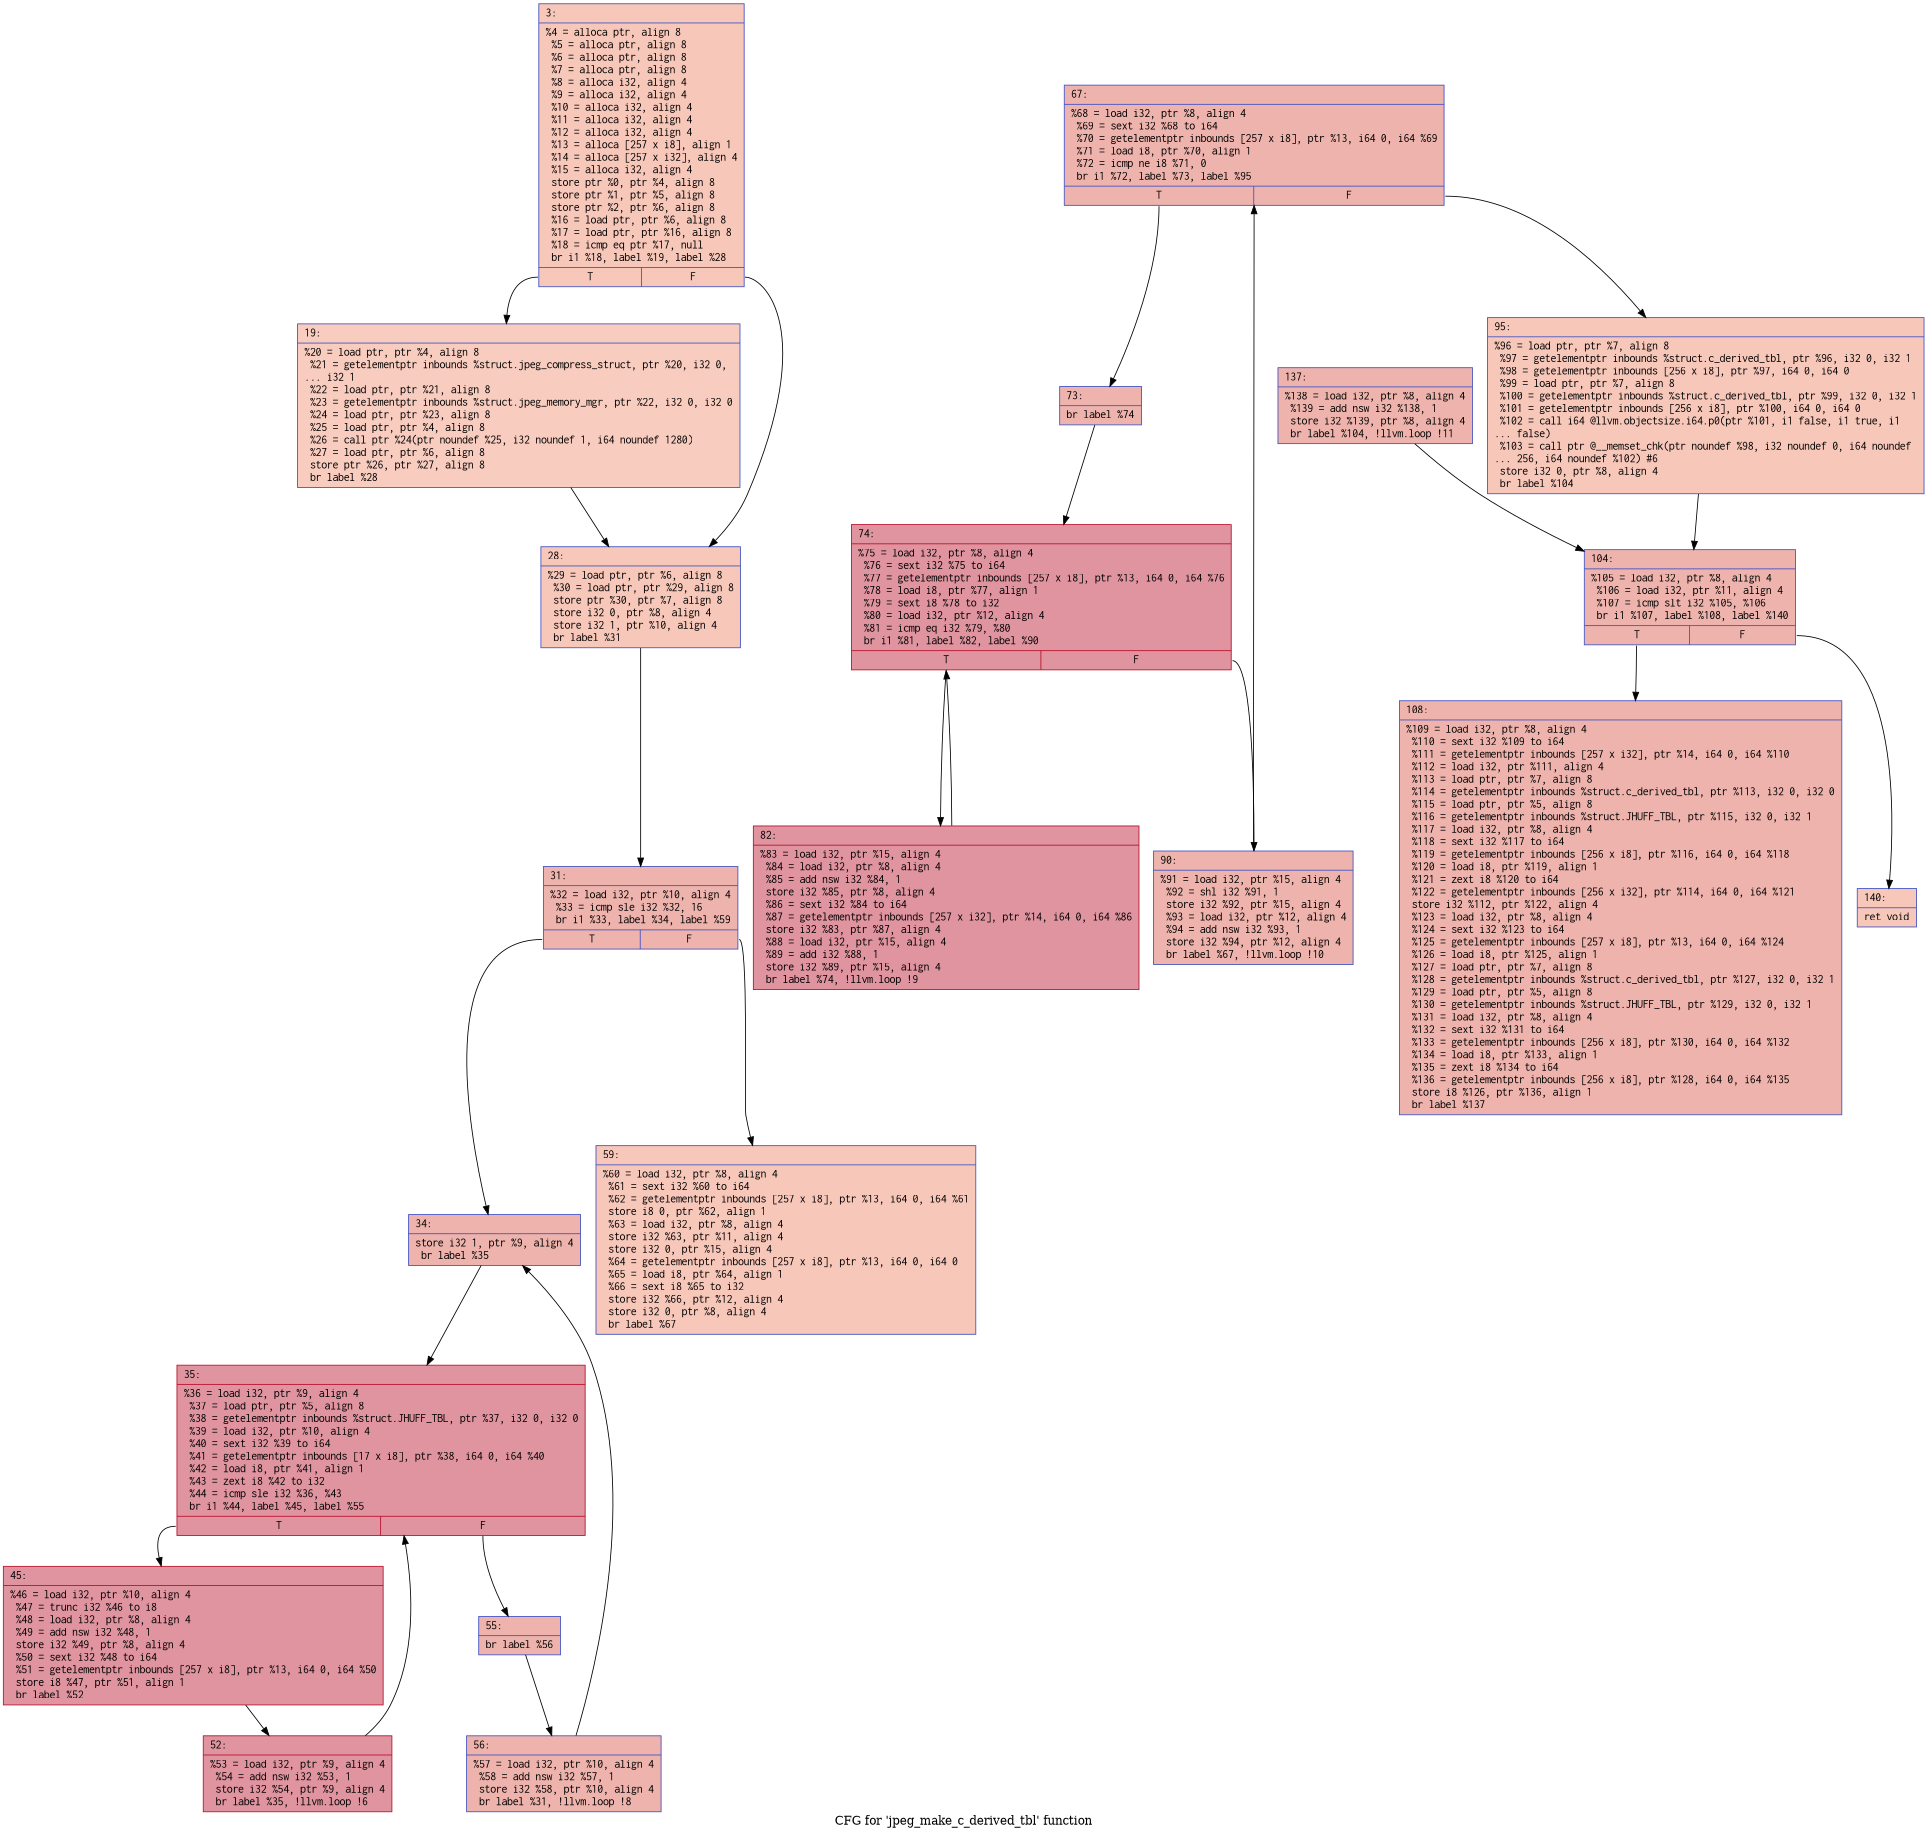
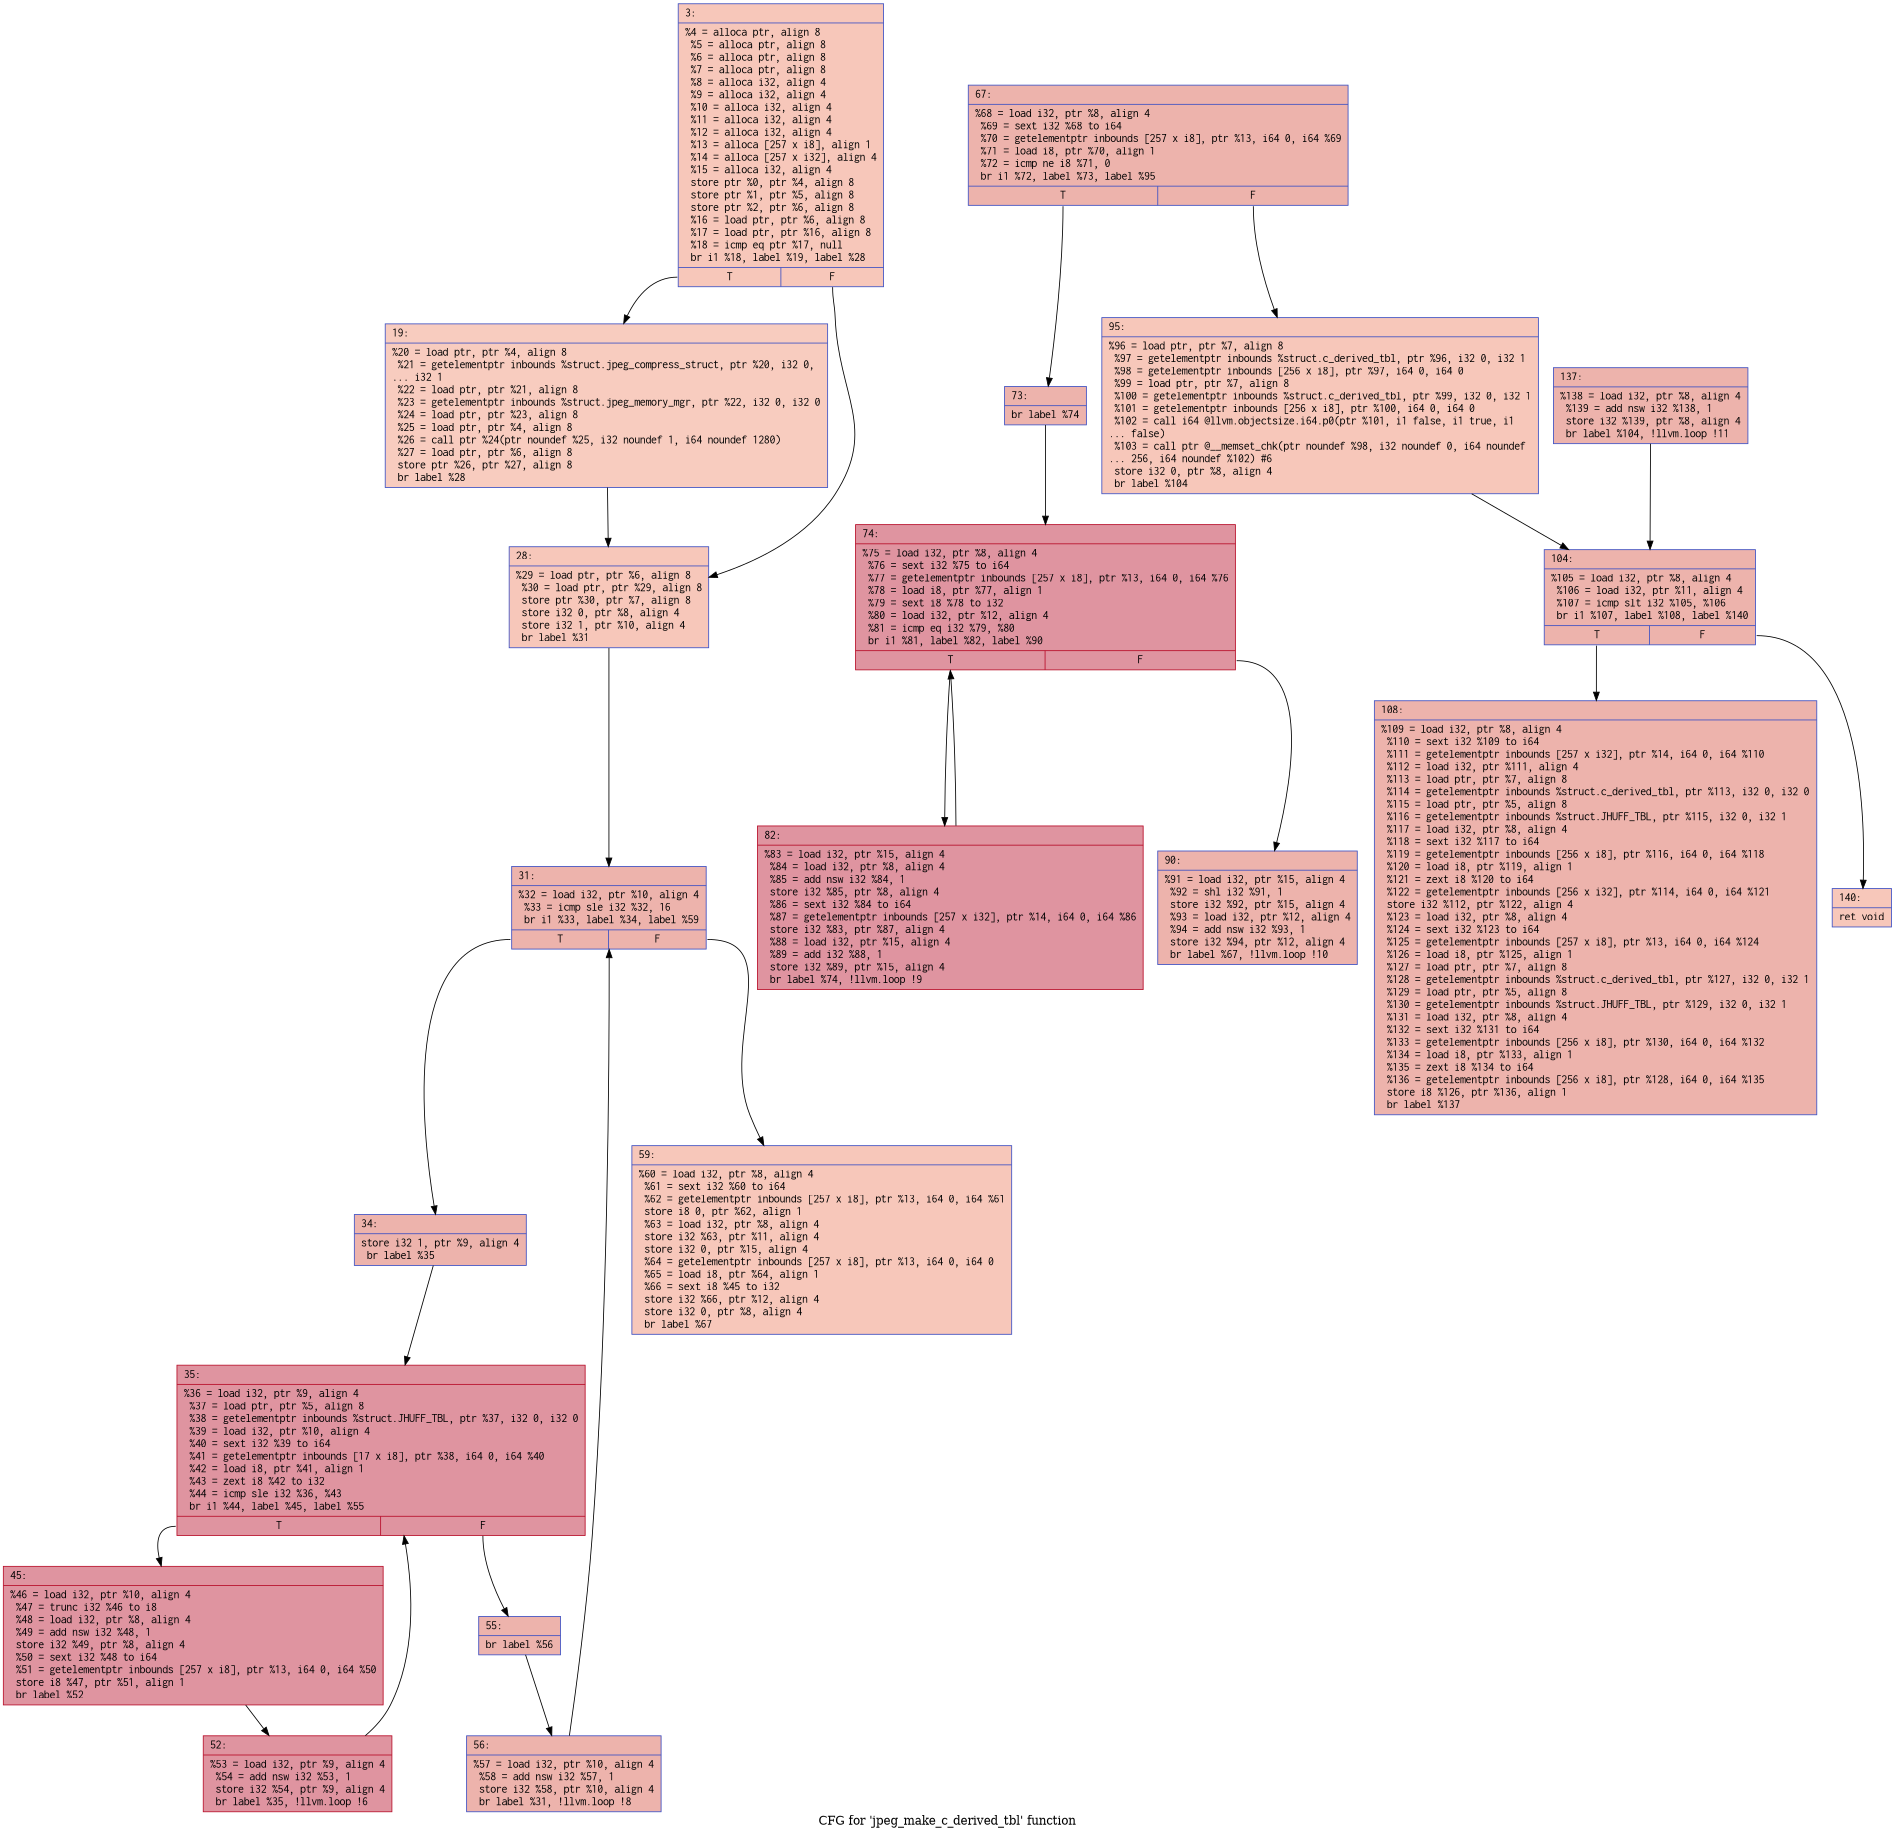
edge "90:" -> "67:": removed
node "59:": text "%66 = sext i8 %65 to i32" -> "%66 = sext i8 %45 to i32"
edge "56:" -> "34:": now "56:" -> "31:"
